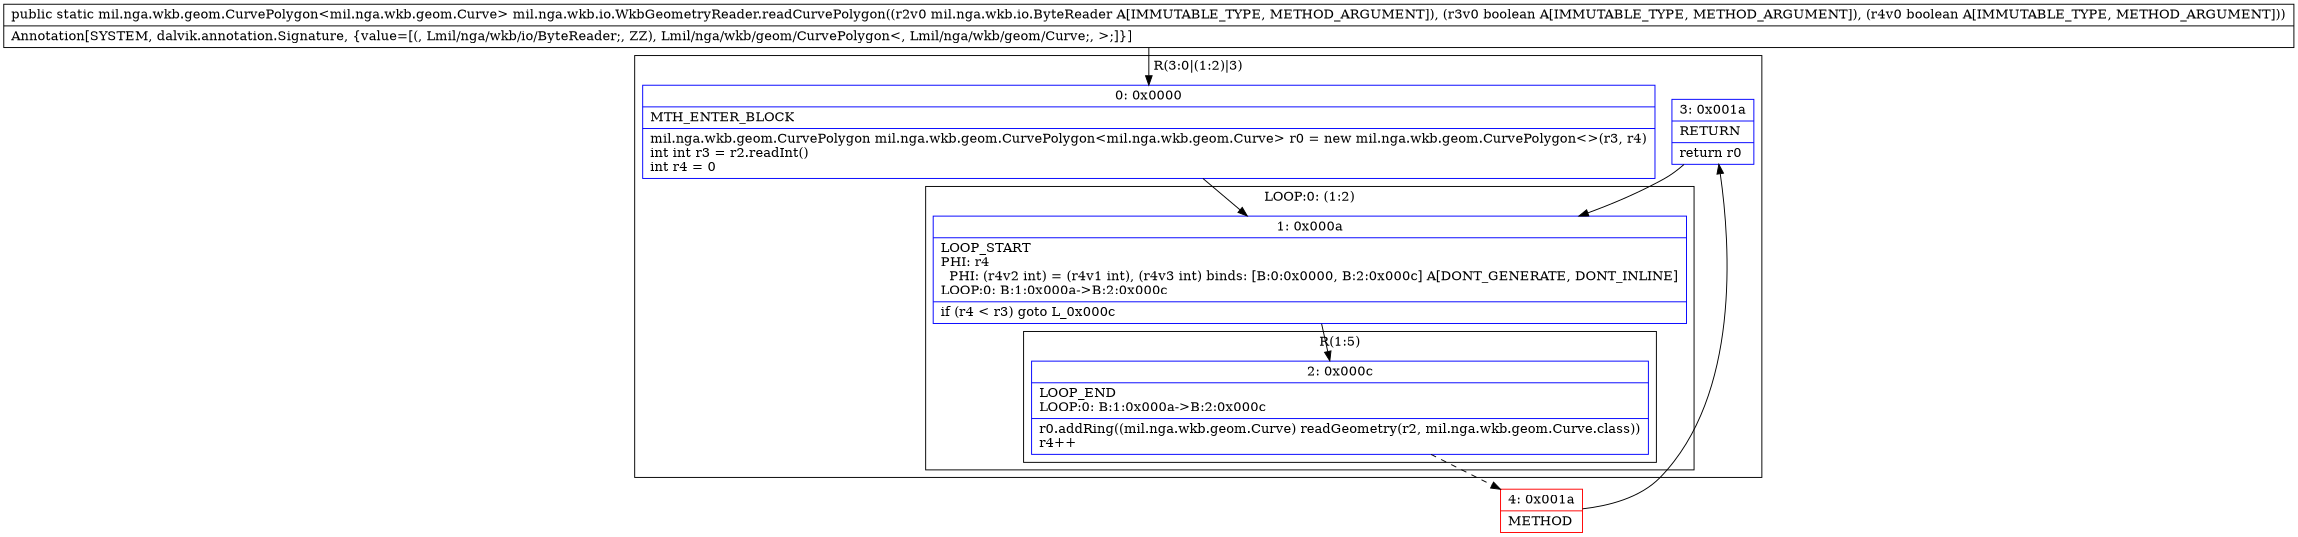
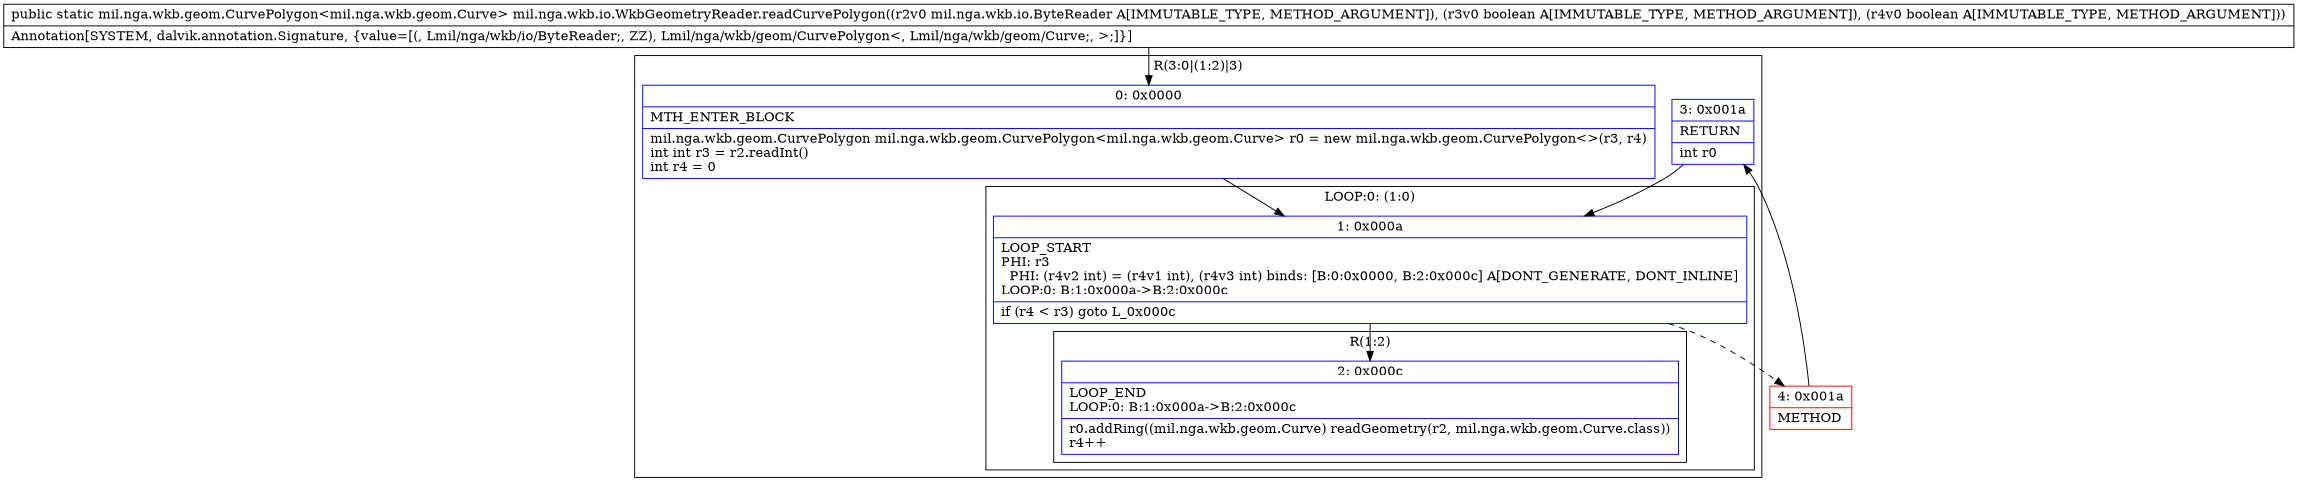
node "3: 0x001a": text "return r0" -> "int r0"
cluster "LOOP:0: (1:2)": label "LOOP:0: (1:2)" -> "LOOP:0: (1:0)"
node "1: 0x000a": text "PHI: r4" -> "PHI: r3"
cluster "R(1:5)": label "R(1:5)" -> "R(1:2)"
edge "2: 0x000c" -> "4: 0x001a": now "1: 0x000a" -> "4: 0x001a"
